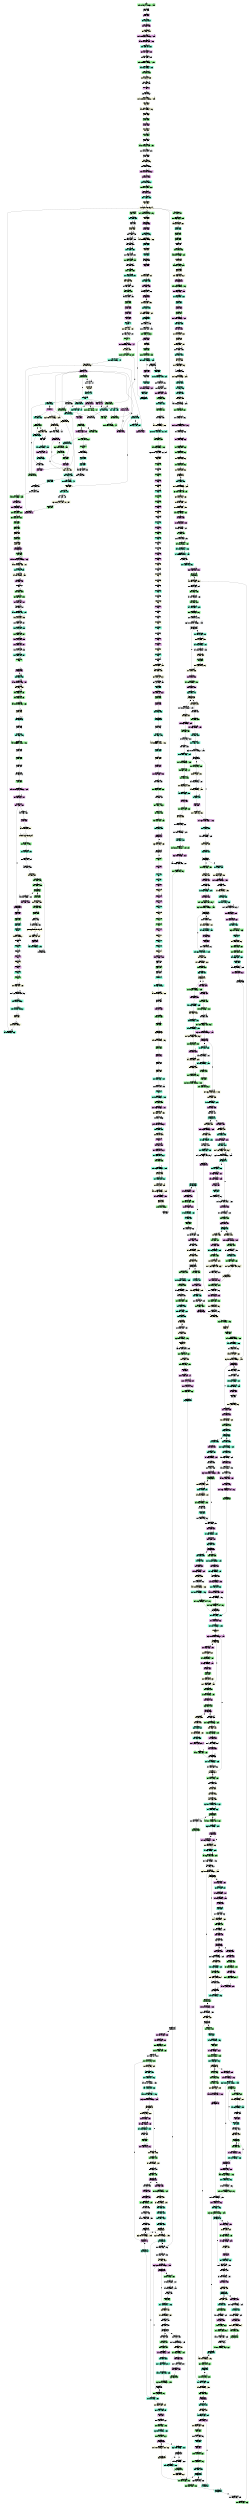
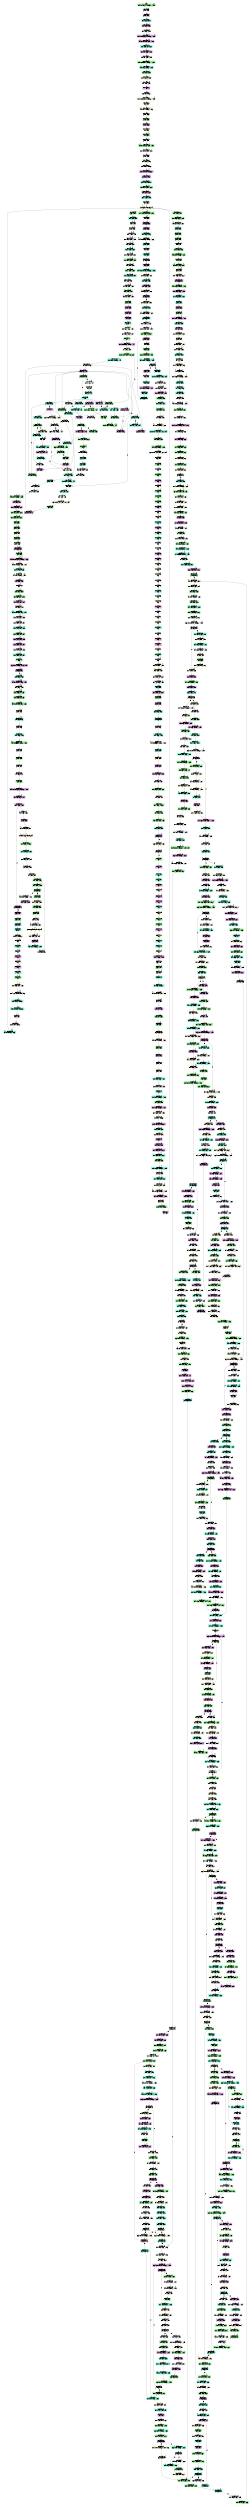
node "0x035d0ef1 subl $0x100017e3<UINT32>, %ebx": added
edge "0x035d0f25 testl $0x10<UINT32>, %eax" -> "0x035d1006 popl %esi": now "0x035d0f2a je 0x35d1006" -> "0x035d1006 popl %esi"
node "0x035d0a88 cmpl $0x1<UINT8>, 0x48(%ebx)": added
node "0x035d0325 movl 0x1c(%esp), %ecx": fillcolor palegreen -> plum
node "0x035d04e0 addl %ecx, %edx": fillcolor aquamarine -> white
node "0x035d0643 cmpl %edi, %aca": label "0x035d0643 cmpl %edi, %aca" -> "0x035d0643 cmpl %edi, %esi"
node "0x035d0650 shrl $0x5<UINT8>, %edi": fillcolor palegreen -> lightyellow
edge "0x035d071b jl 0x35d07fd" -> "0x035d07fd addl $0x1<UINT8>, %ebp": now "0x035d0721 movl %edx, %ecx" -> "0x035d07fd addl $0x1<UINT8>, %ebp"
